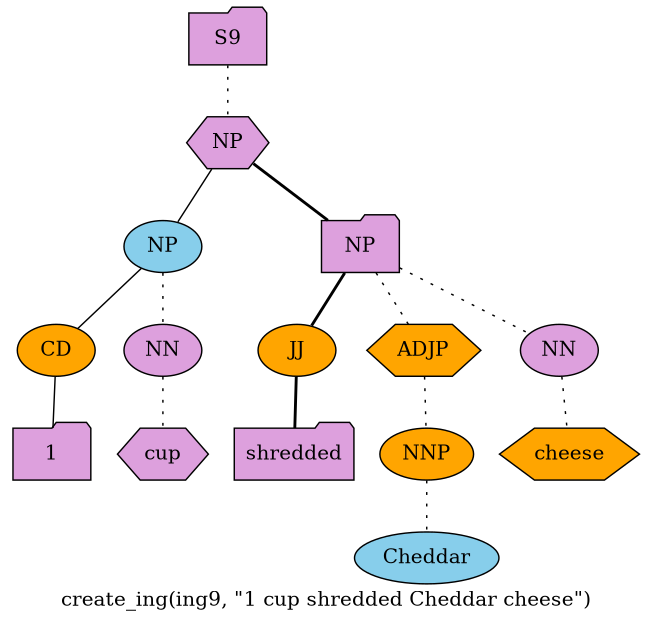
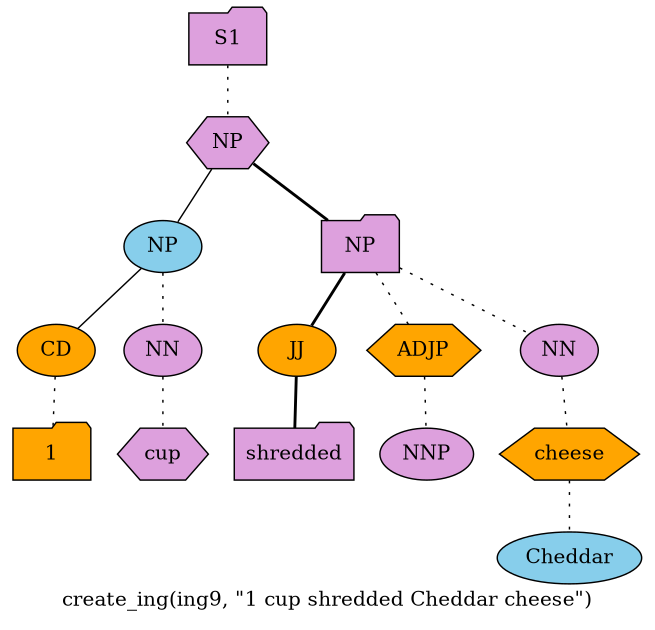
node "S9": label "S9" -> "S1"
edge "CD" -- "1": style solid -> dotted
node "1": fillcolor plum -> orange
node "NNP": fillcolor orange -> plum
edge "NNP" -- "Cheddar": now "cheese" -- "Cheddar"
